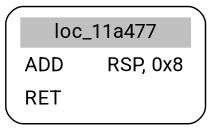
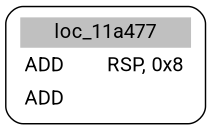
node "loc_11a477": text "RET" -> "ADD"
